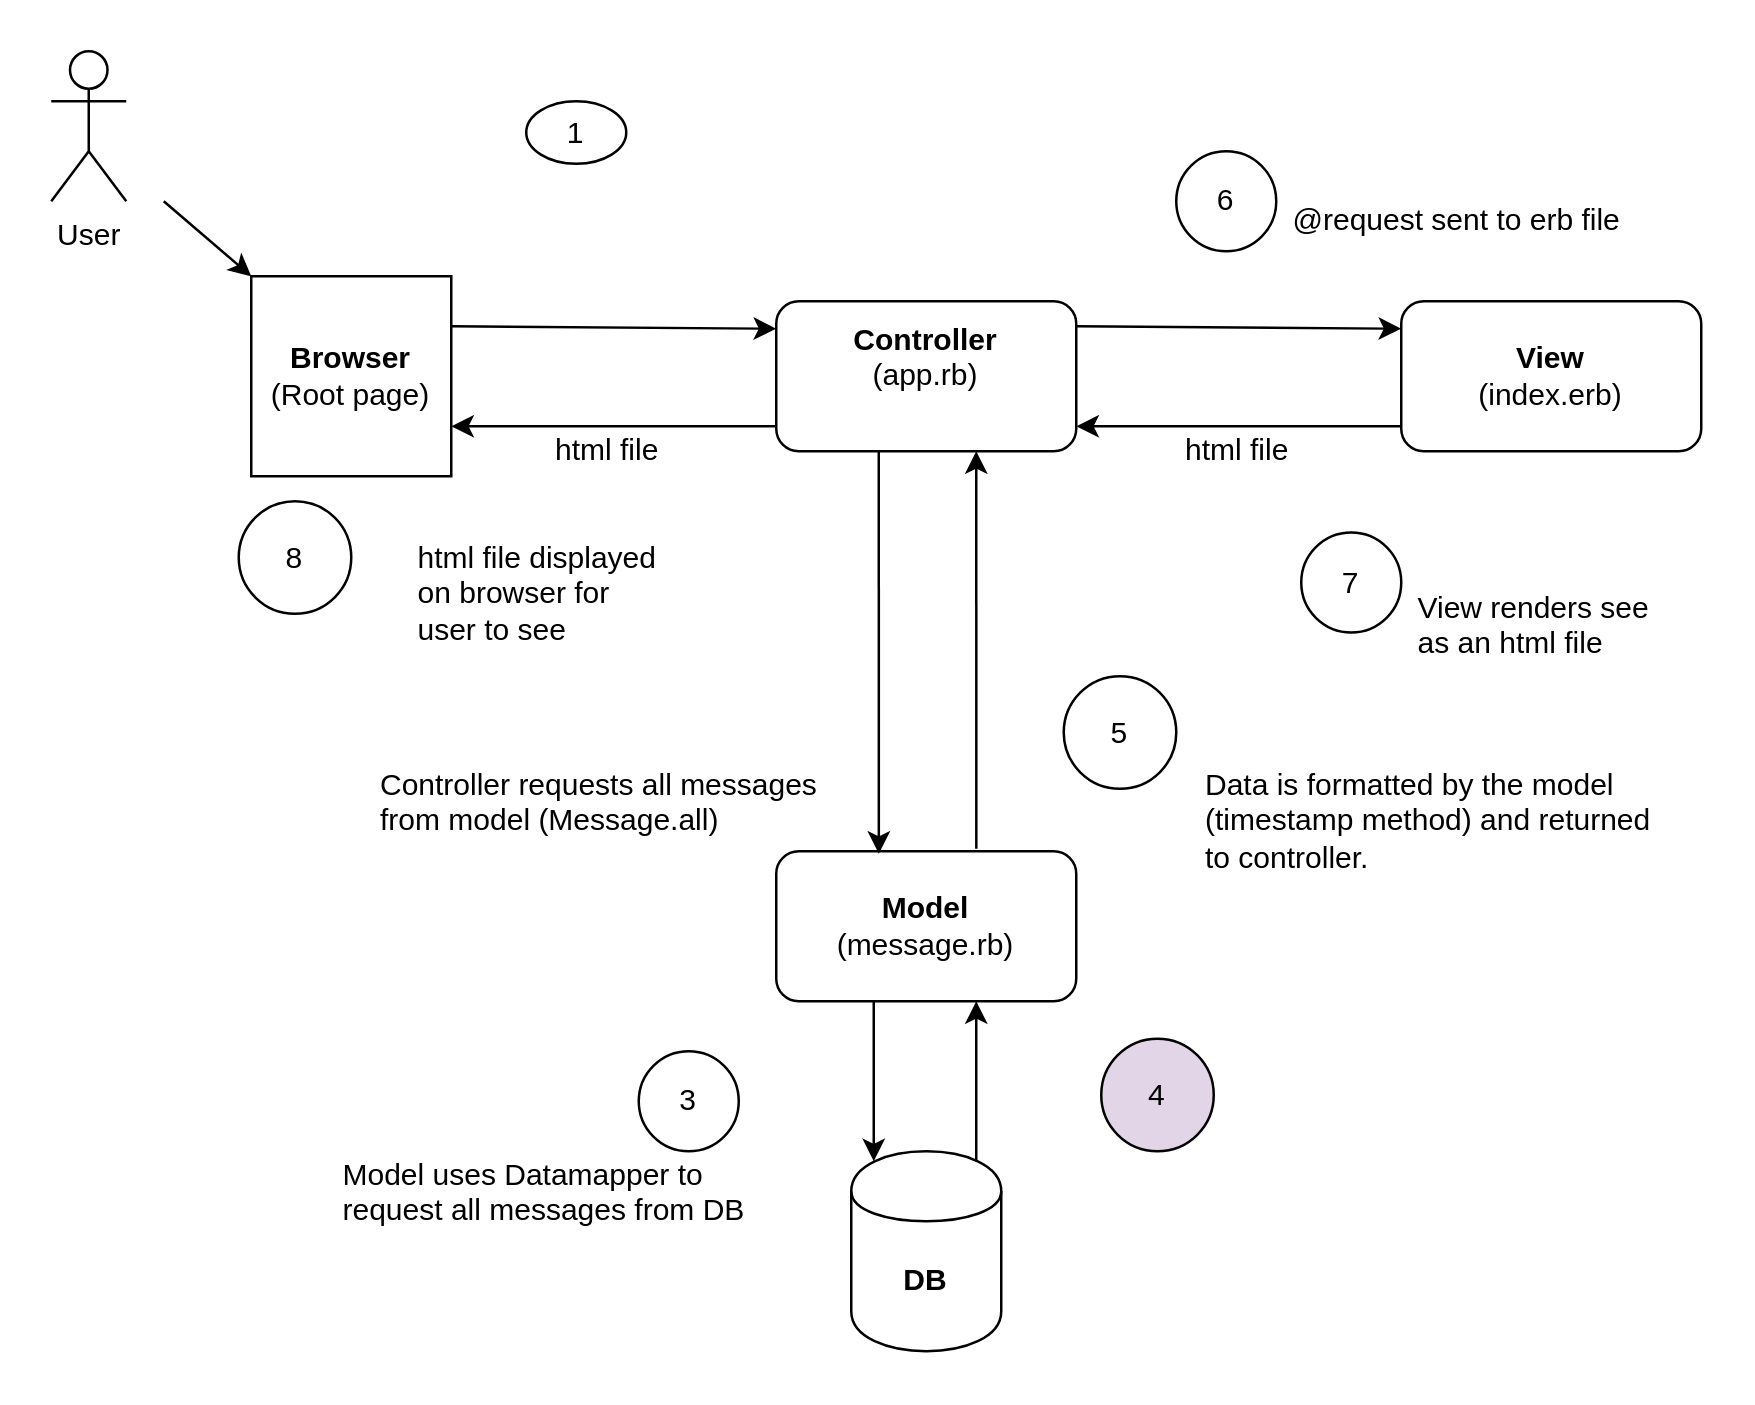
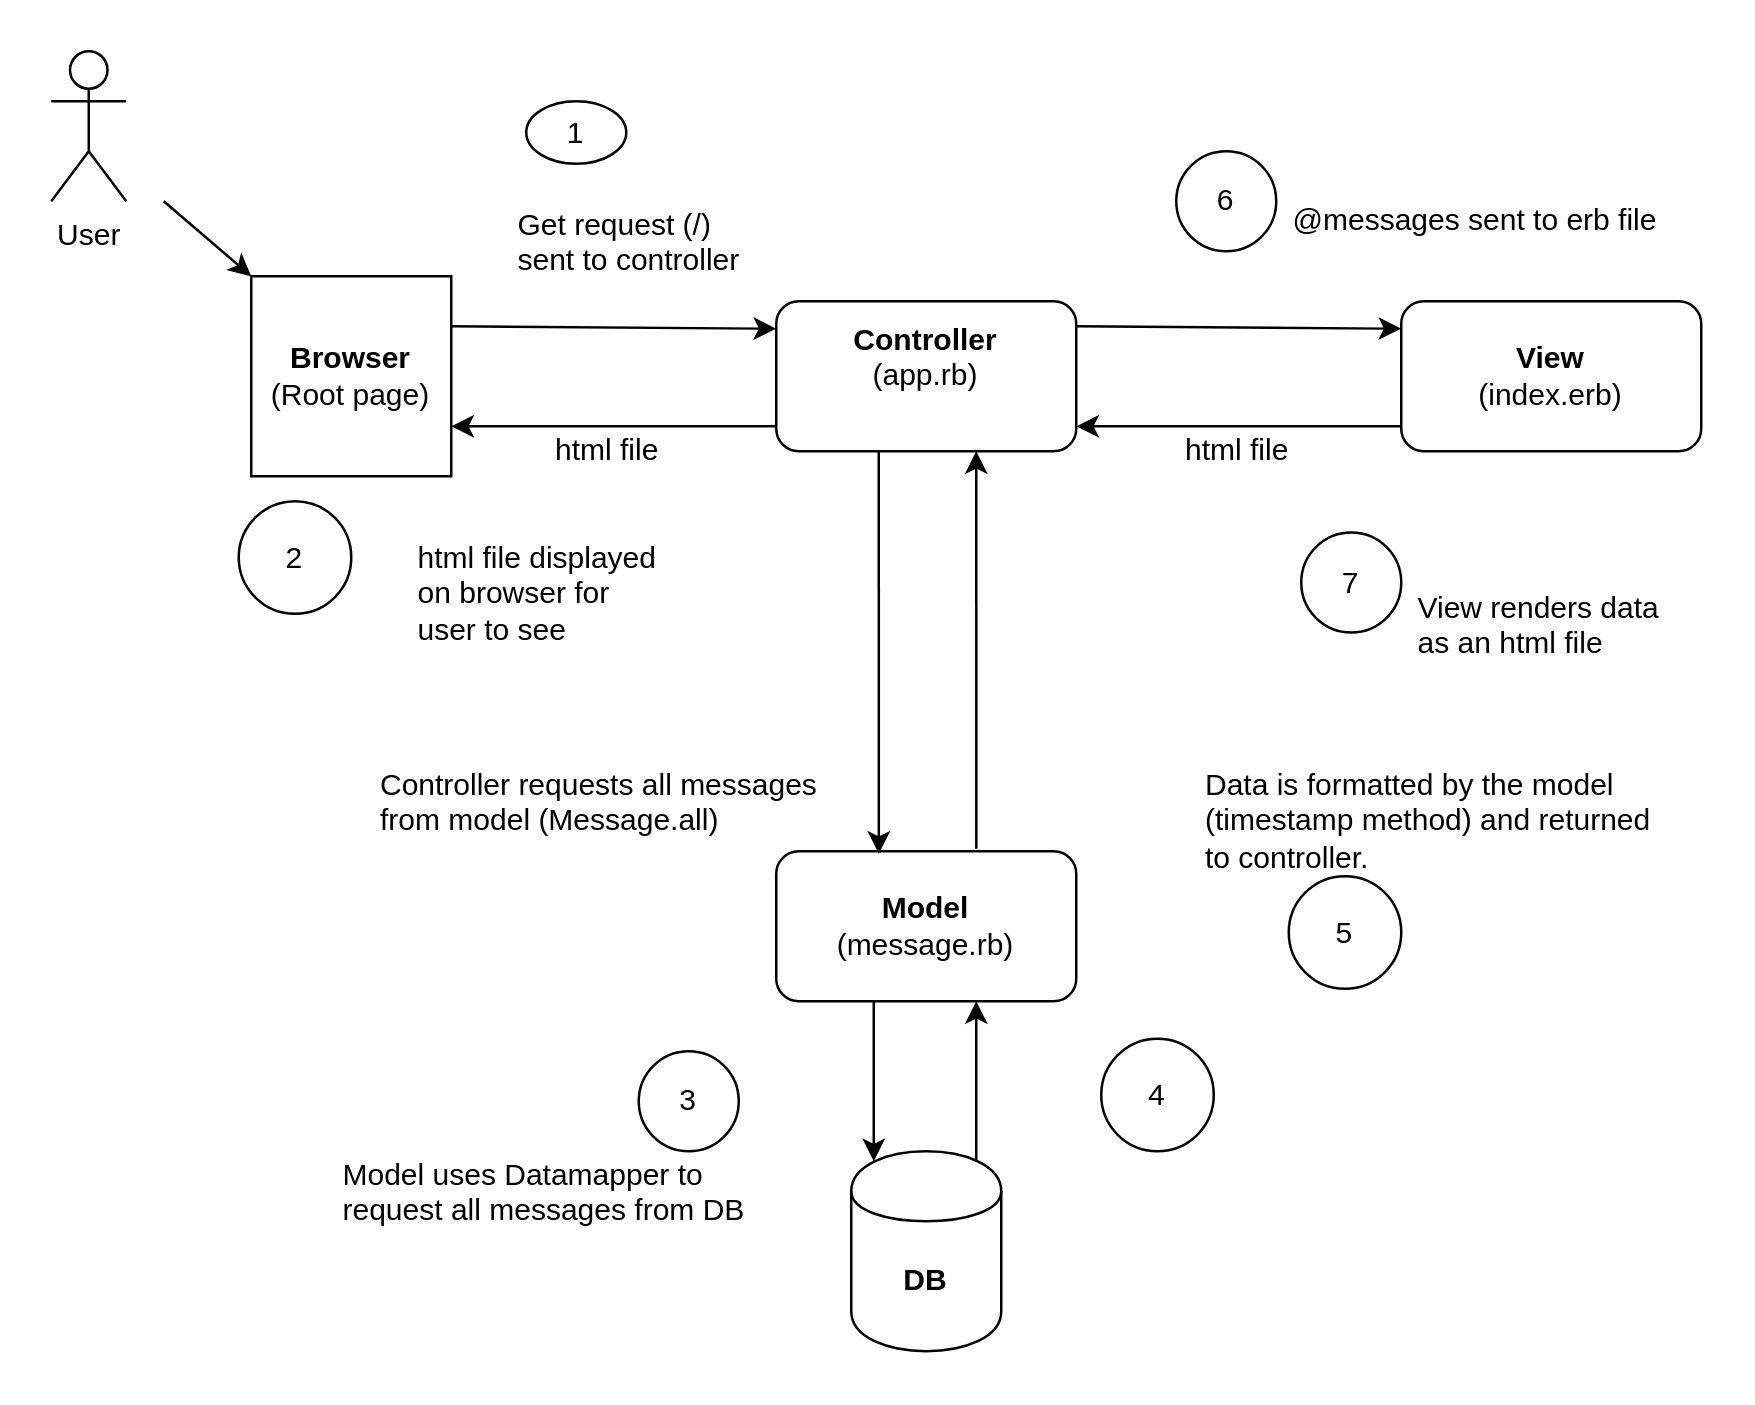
node "@request sent to erb file": label "@request sent to erb file" -> "@messages sent to erb file"
node "Get request (/) sent to controller": added
node "8": label "8" -> "2"
node "View renders see as an html file": label "View renders see as an html file" -> "View renders data as an html file"
node "5": moved (1120, 733) -> (1345, 933)
node "4": fillcolor #e1d5e7 -> #ffffff
